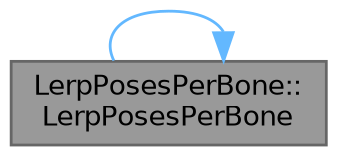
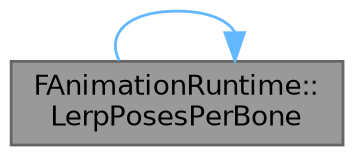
node "LerpPosesPerBone:: LerpPosesPerBone": label "LerpPosesPerBone:: LerpPosesPerBone" -> "FAnimationRuntime:: LerpPosesPerBone"
